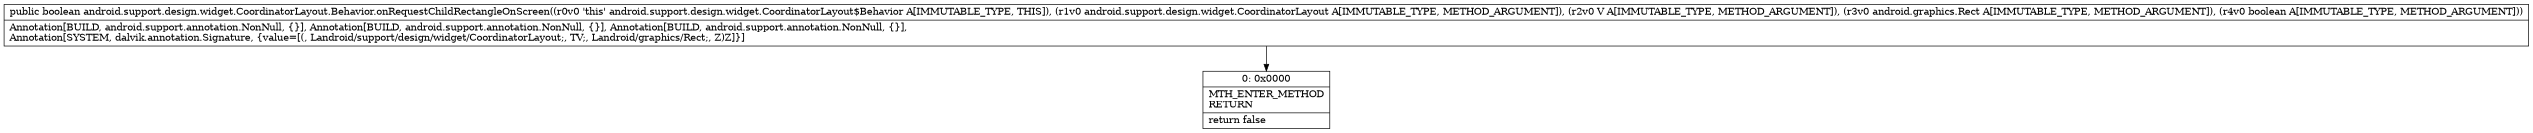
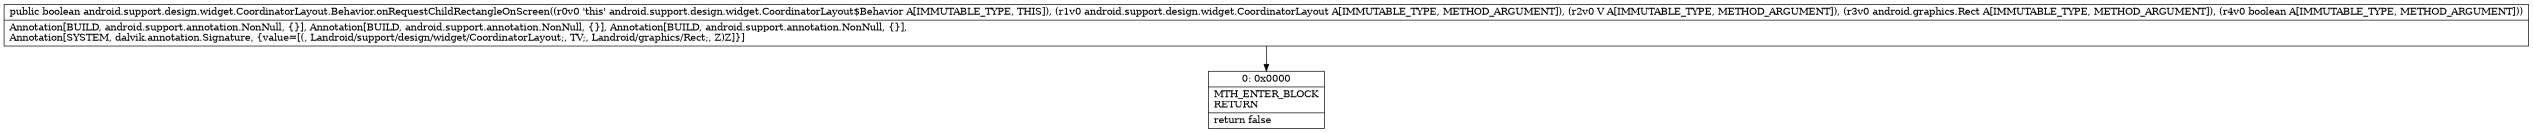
node "0: 0x0000": text "MTH_ENTER_METHOD" -> "MTH_ENTER_BLOCK"
